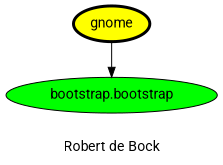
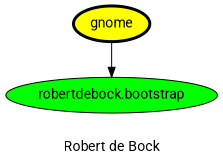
node "bootstrap.bootstrap": label "bootstrap.bootstrap" -> "robertdebock.bootstrap"
